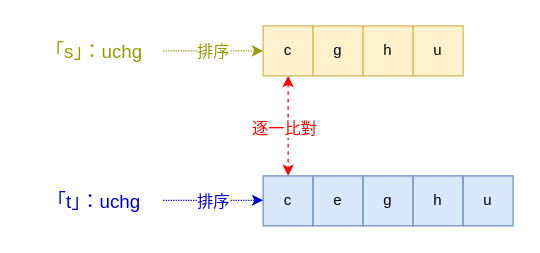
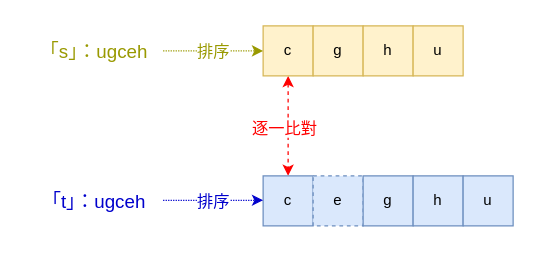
node "「s」：uchg": label "「s」：uchg" -> "「s」：ugceh"
node "「t」：uchg": label "「t」：uchg" -> "「t」：ugceh"
node "e": style solid -> dashed
